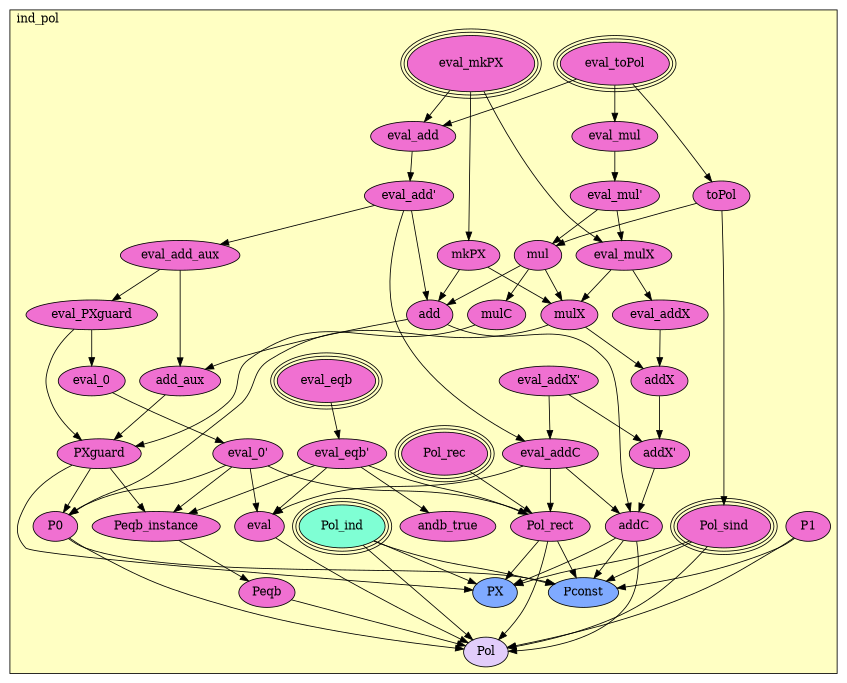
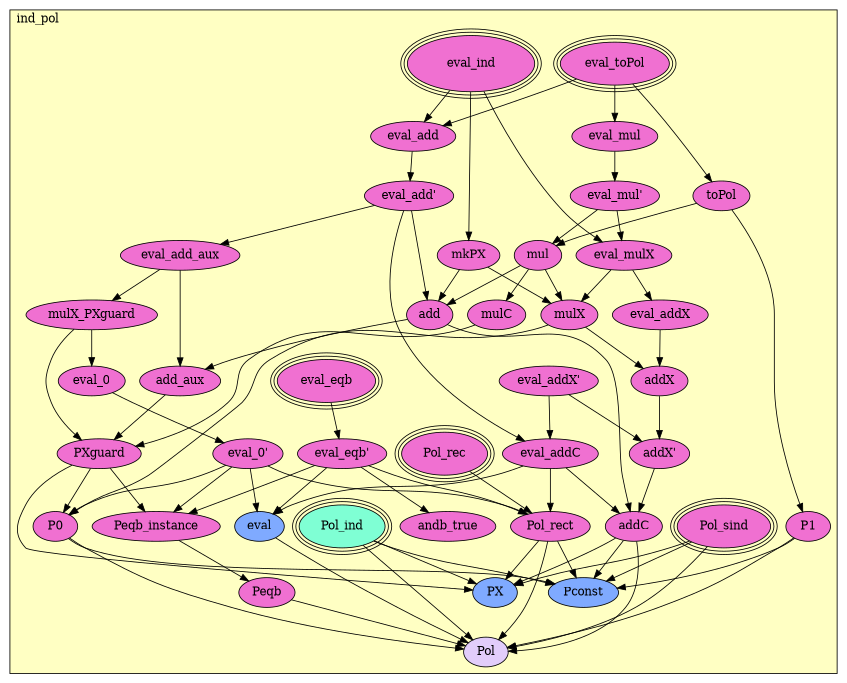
node "eval_mkPX": label "eval_mkPX" -> "eval_ind"
node "eval_PXguard": label "eval_PXguard" -> "mulX_PXguard"
edge "toPol" -> "Pol_sind": now "toPol" -> "P1"
node "eval": fillcolor #f070d1 -> #7faaff
